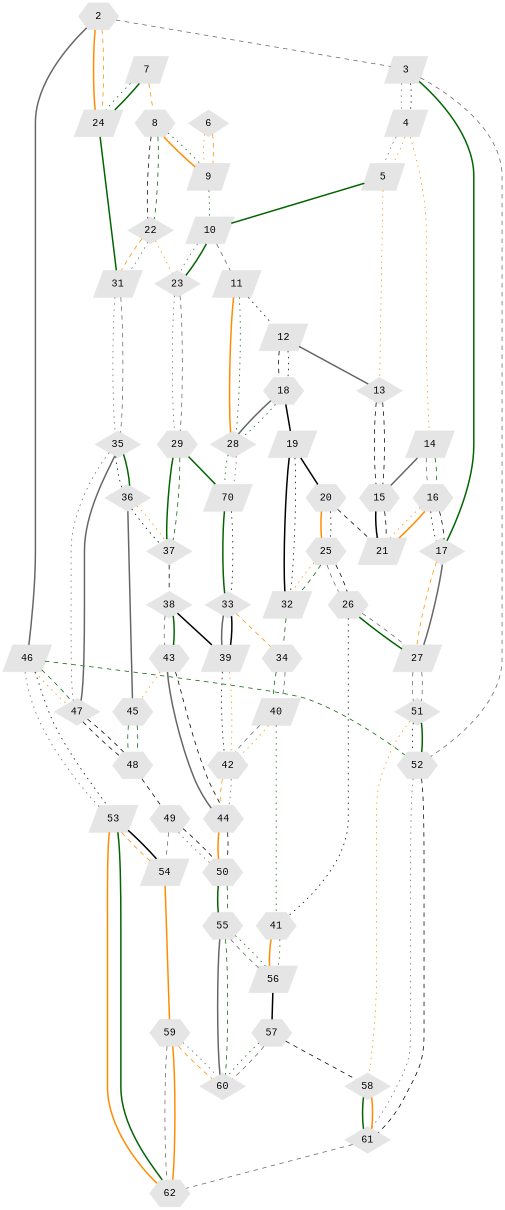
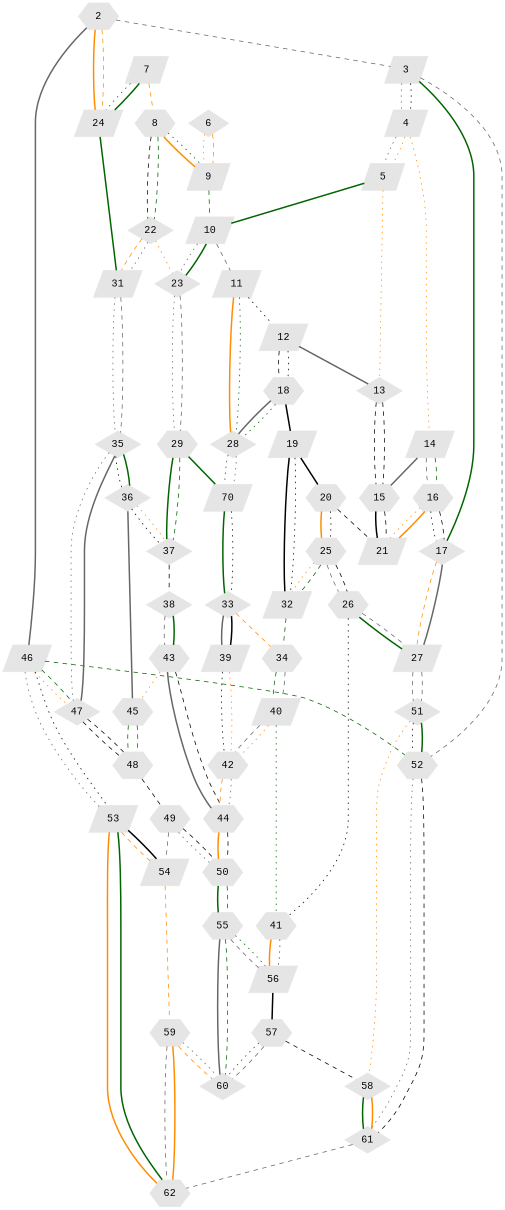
edge "9" -- "10": style dotted -> dashed
edge "38" -- "39": removed
edge "54" -- "59": style bold -> dashed
